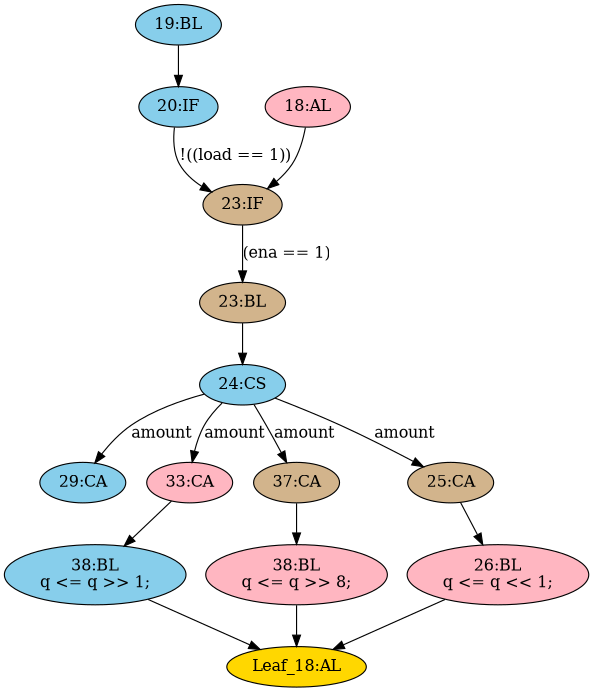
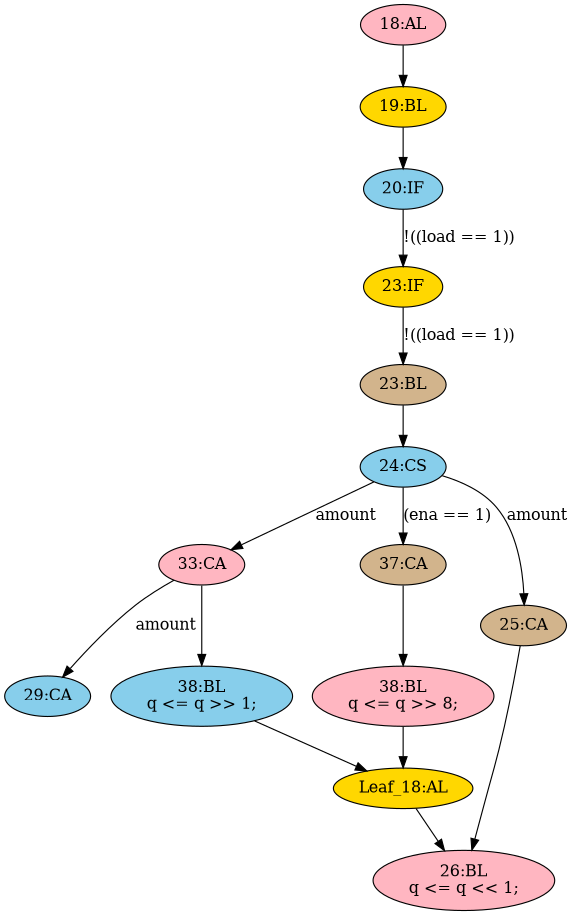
node "19:BL": fillcolor skyblue -> gold
edge "18:AL" -> "23:IF": now "18:AL" -> "19:BL"
node "23:IF": fillcolor tan -> gold
edge "23:IF" -> "23:BL": label "(ena == 1)" -> "!((load == 1))"
edge "24:CS" -> "29:CA": now "33:CA" -> "29:CA"
edge "24:CS" -> "37:CA": label "amount" -> "(ena == 1)"
edge "26:BL q <= q << 1;" -> "Leaf_18:AL": reversed
